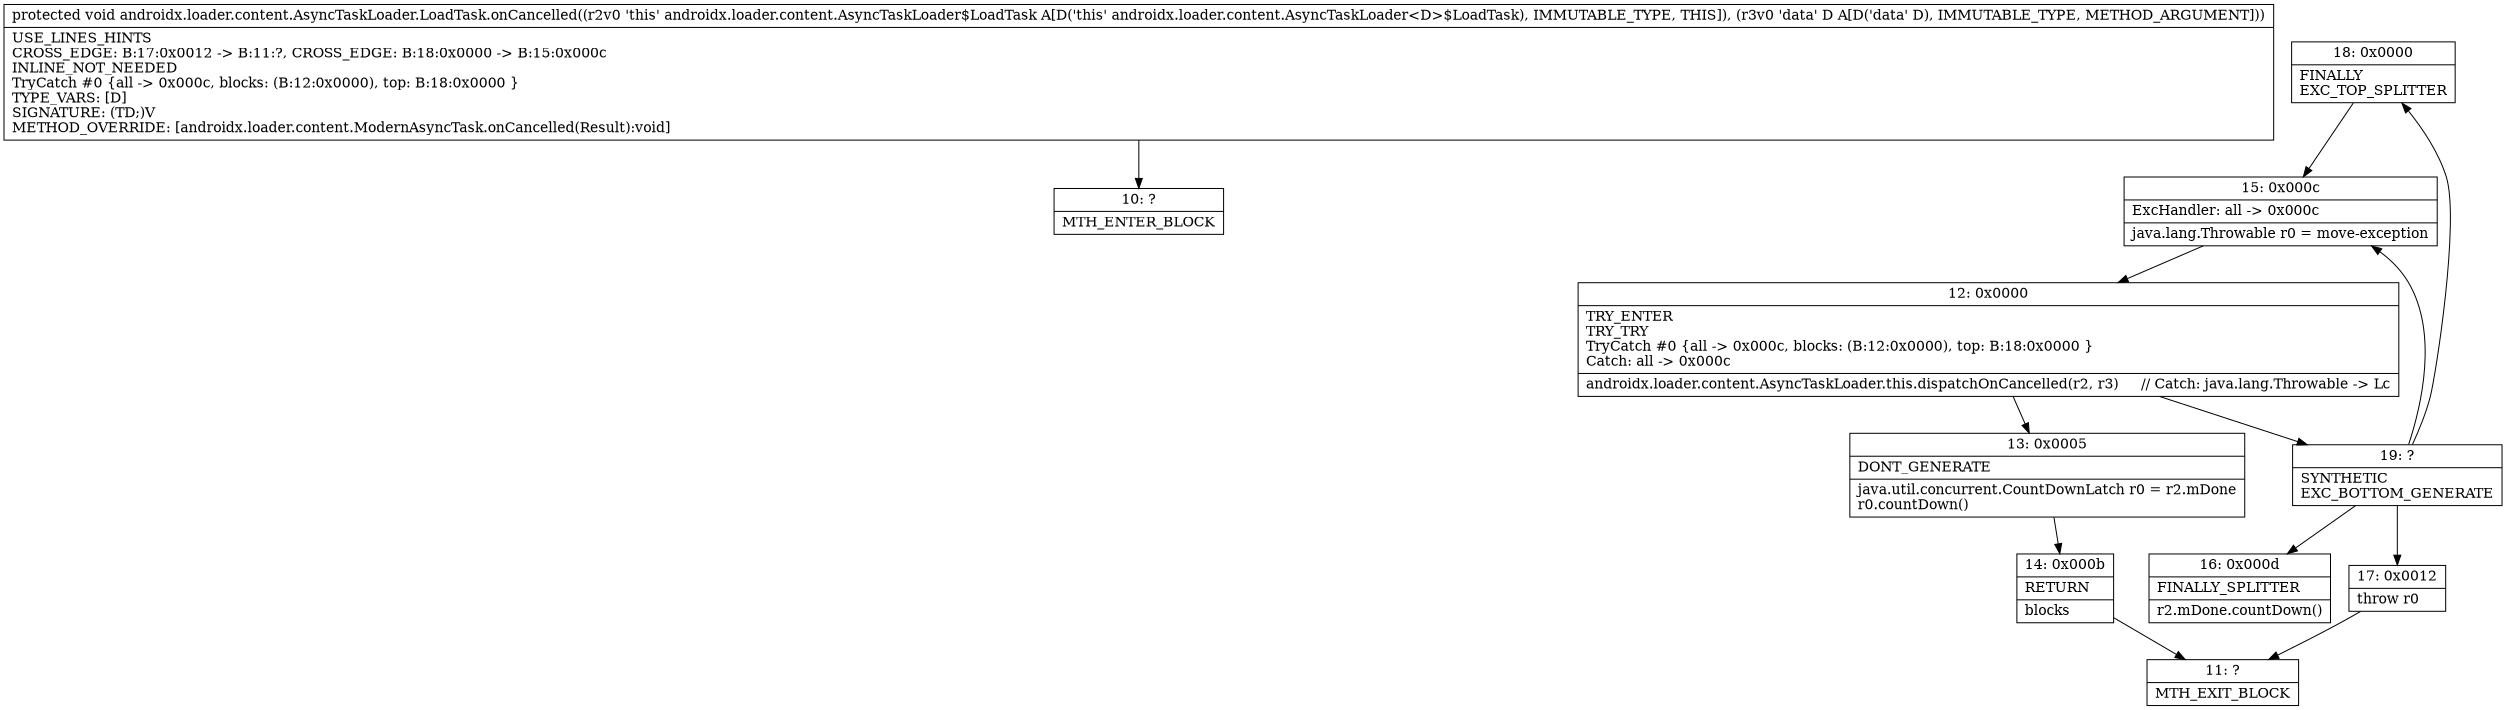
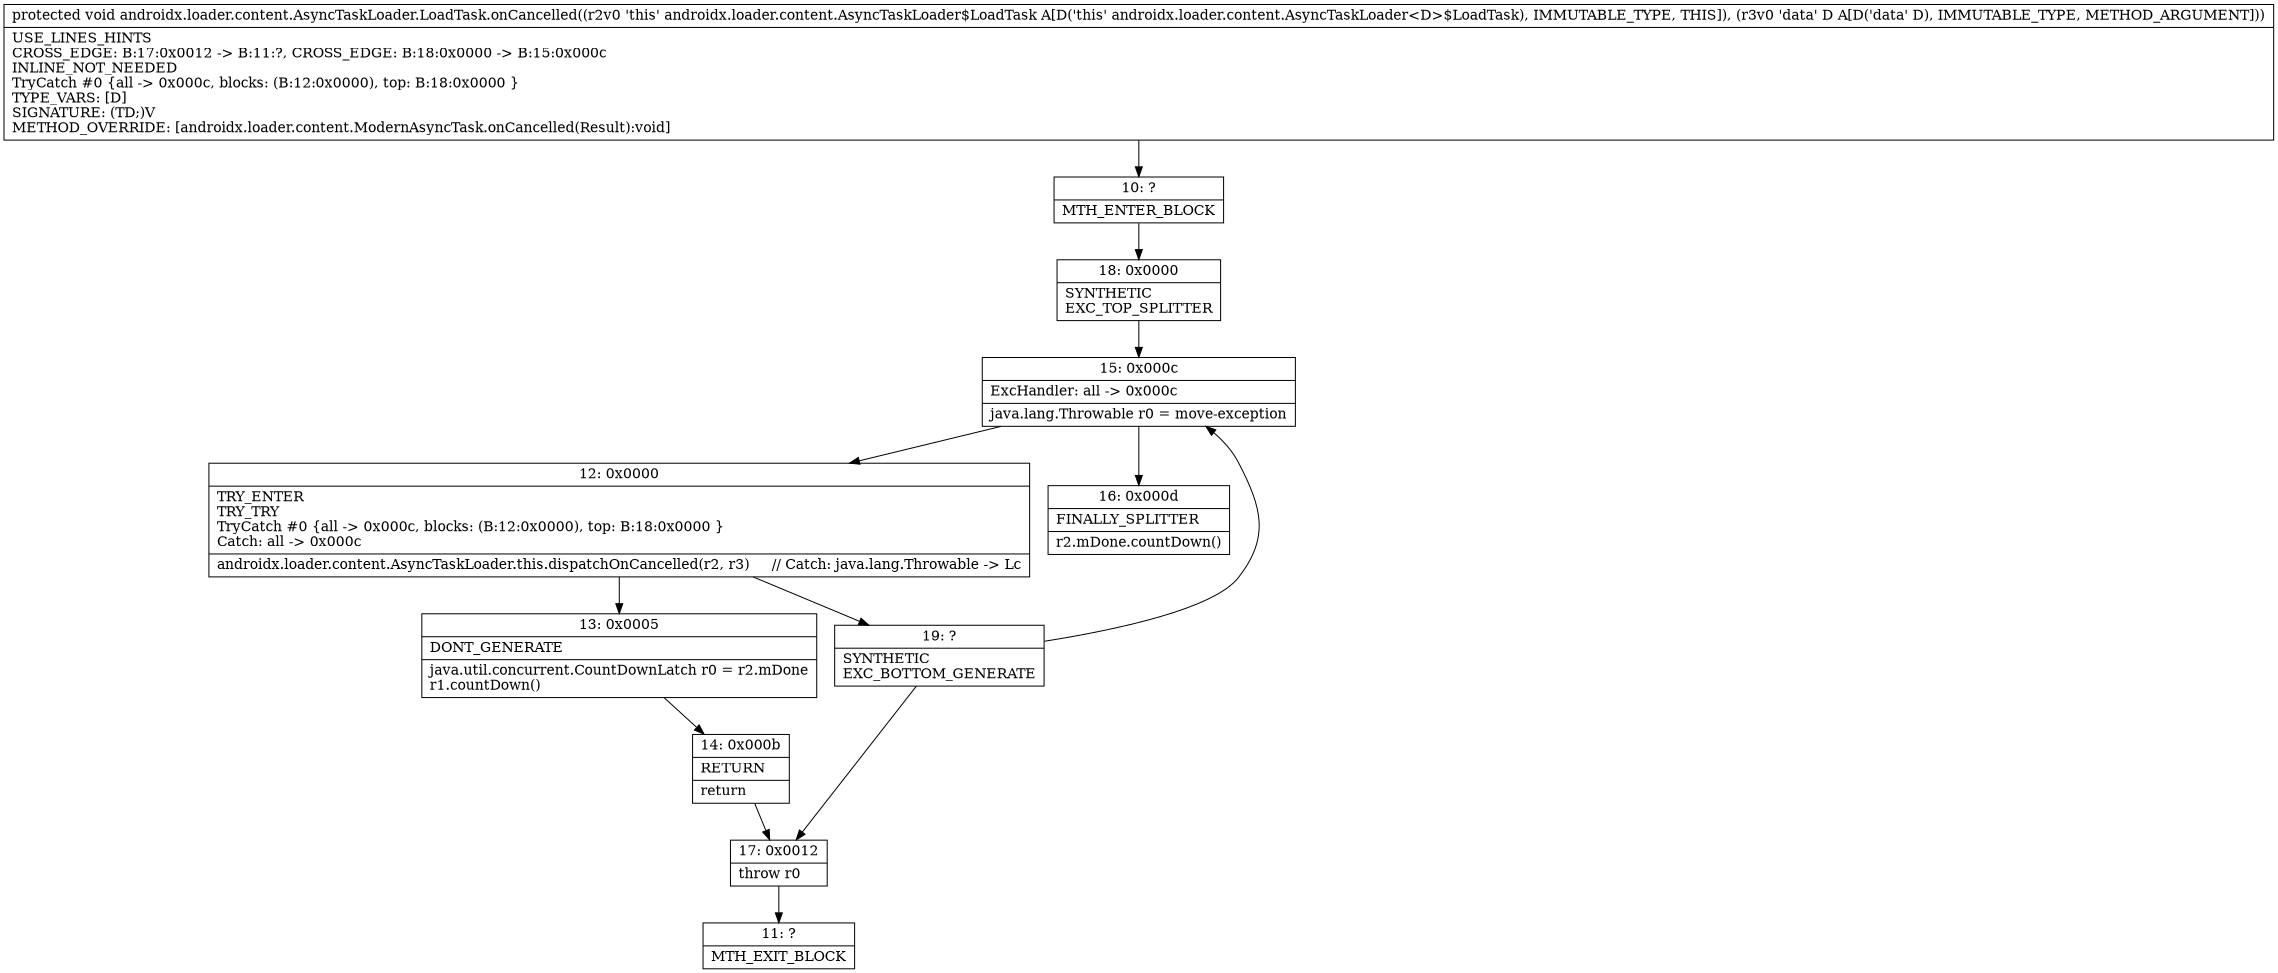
node "18: 0x0000": text "FINALLY" -> "SYNTHETIC"
edge "19: ?" -> "18: 0x0000": now "10: ?" -> "18: 0x0000"
node "13: 0x0005": text "r0.countDown()" -> "r1.countDown()"
edge "19: ?" -> "16: 0x000d": now "15: 0x000c" -> "16: 0x000d"
node "14: 0x000b": text "blocks" -> "return"
edge "14: 0x000b" -> "11: ?": now "14: 0x000b" -> "17: 0x0012"
